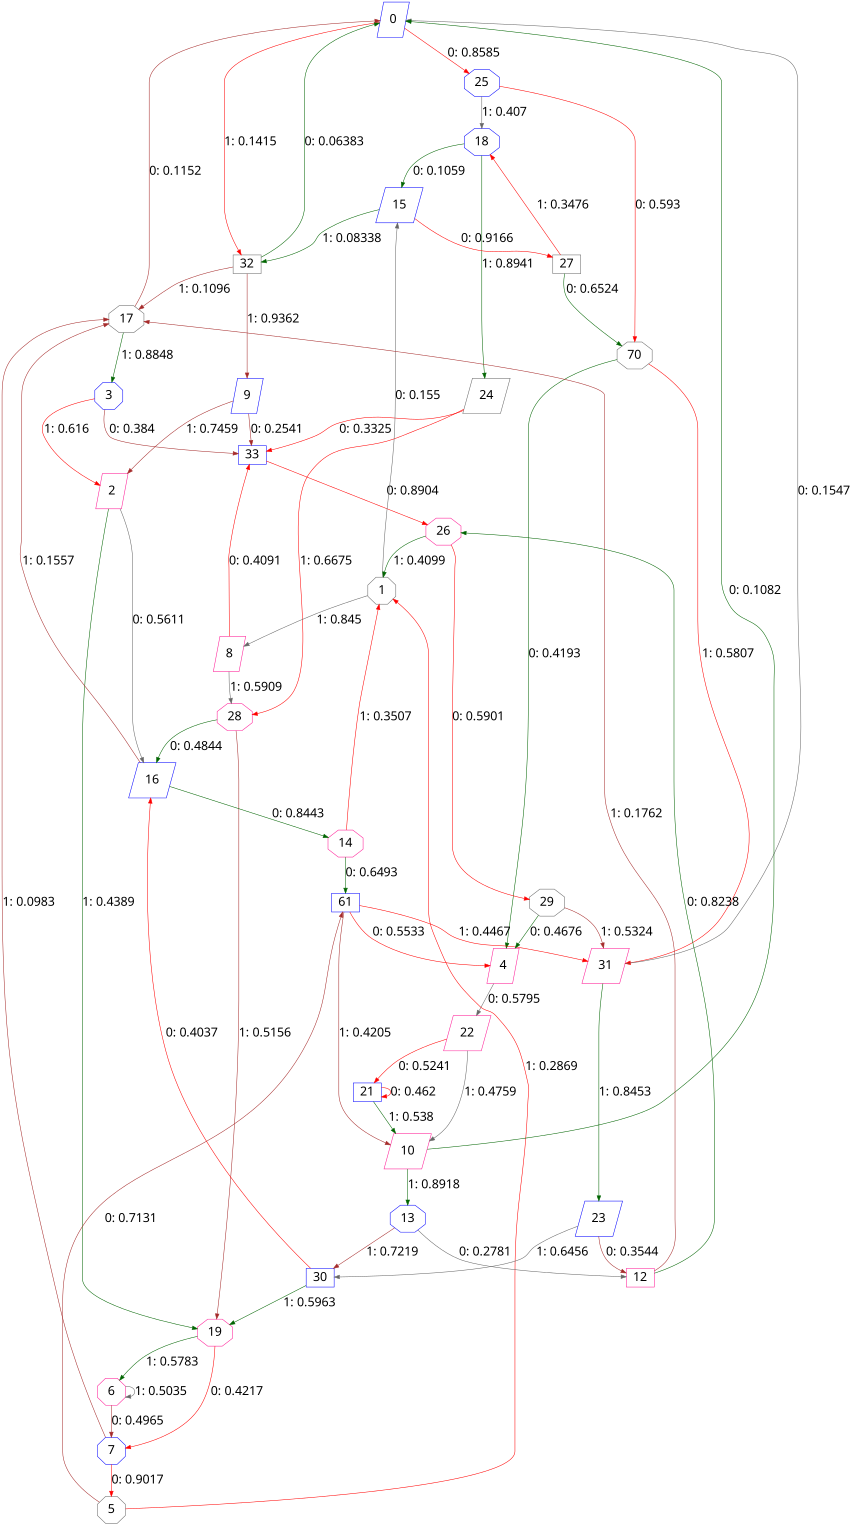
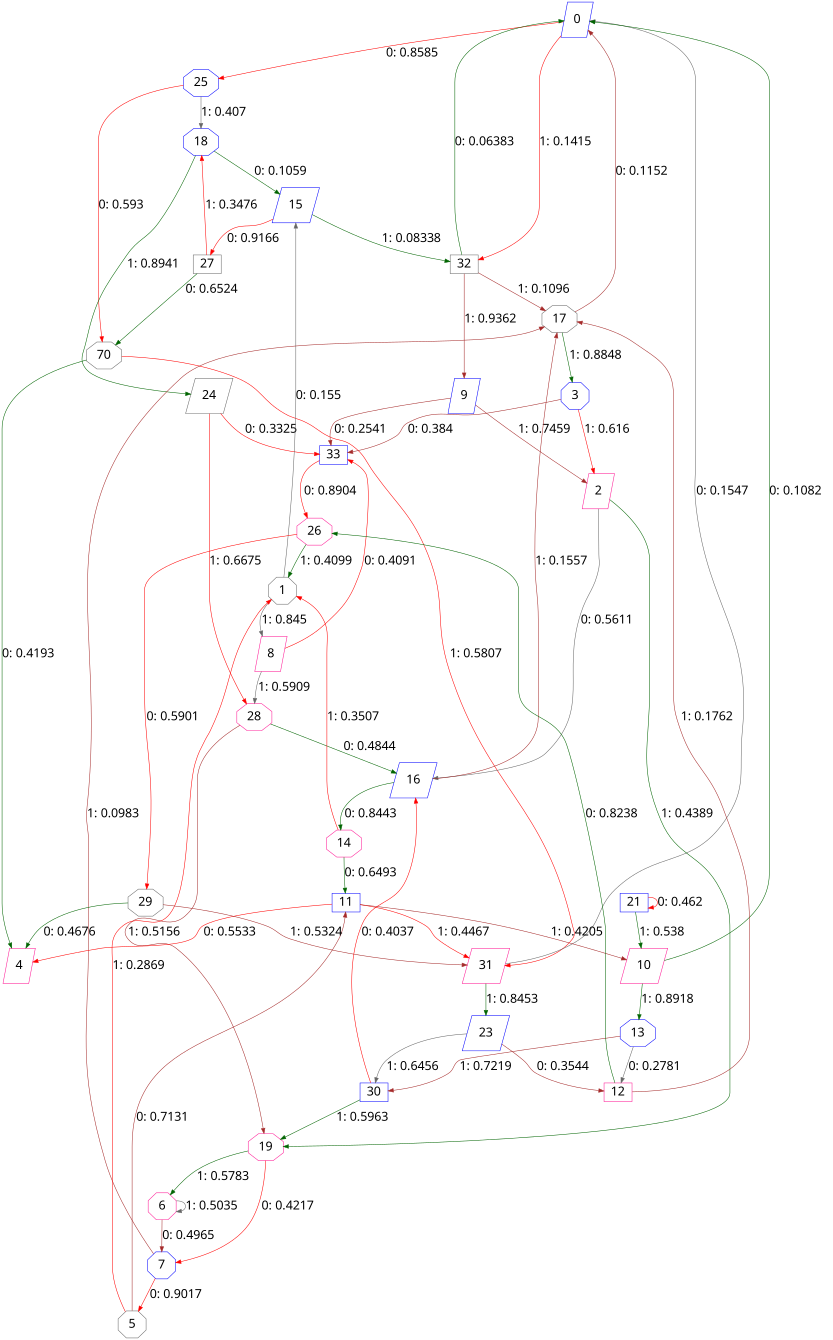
node "61": label "61" -> "11"
node "22": removed
